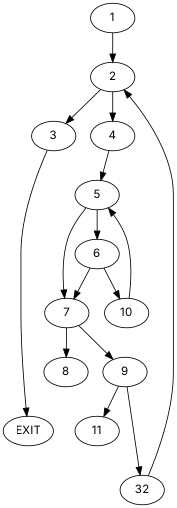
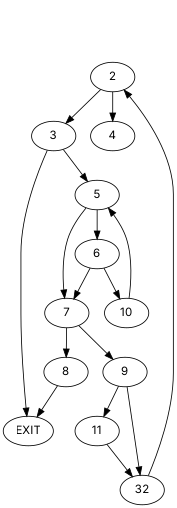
node "1": removed
edge "4" -> "5": now "3" -> "5"
edge "8" -> "EXIT": added
edge "11" -> "32": added
